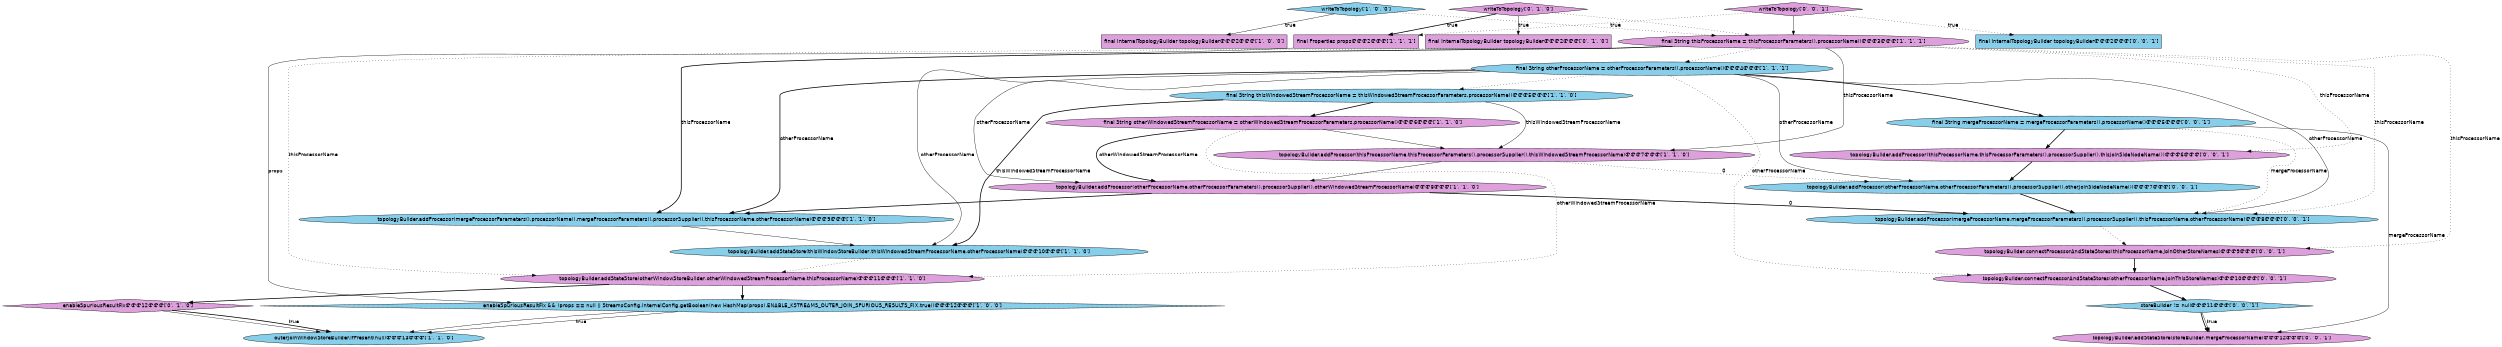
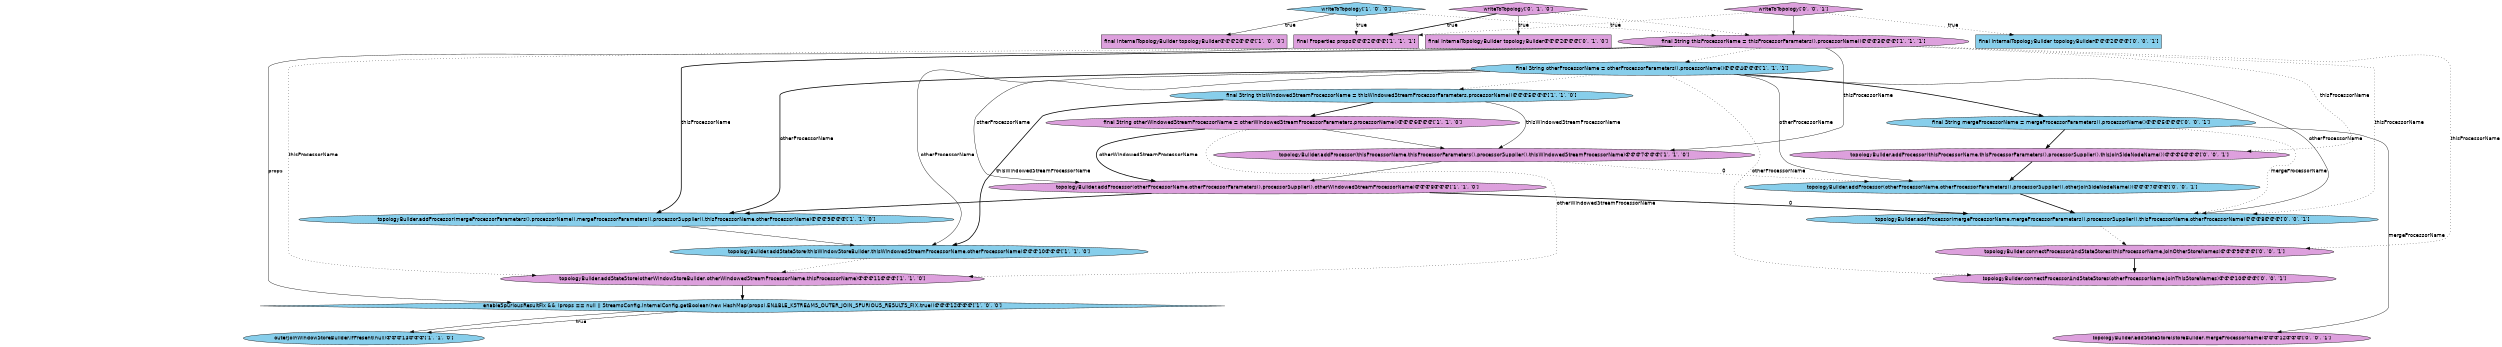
edge "writeToTopology['1', '0', '0']" -> "final Properties props@@@2@@@['1', '1', '1']": added, label "true"
node "enableSpuriousResultFix@@@12@@@['0', '1', '0']": removed
node "storeBuilder != null@@@11@@@['0', '0', '1']": removed
